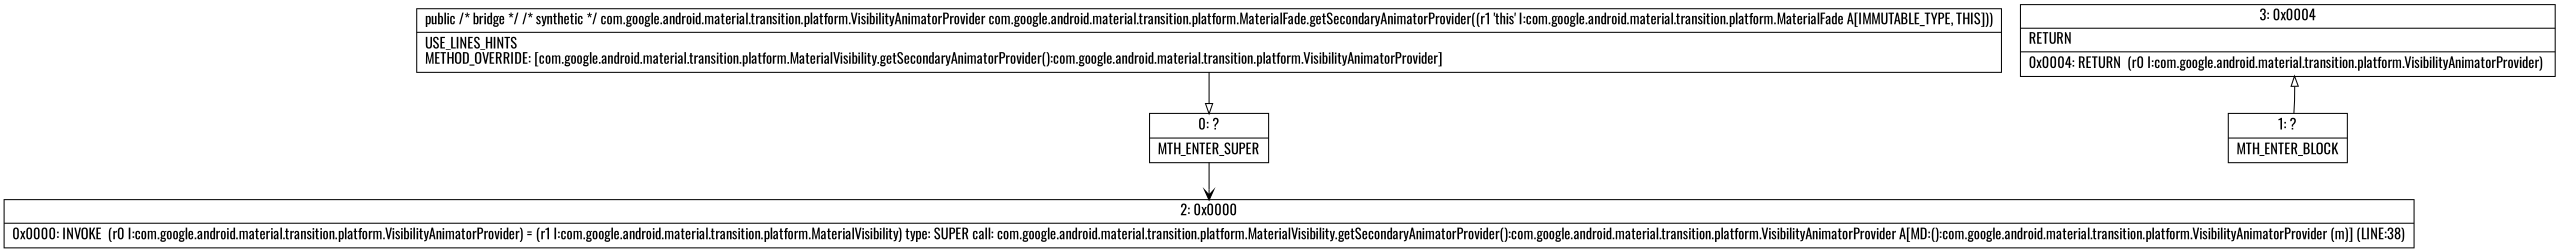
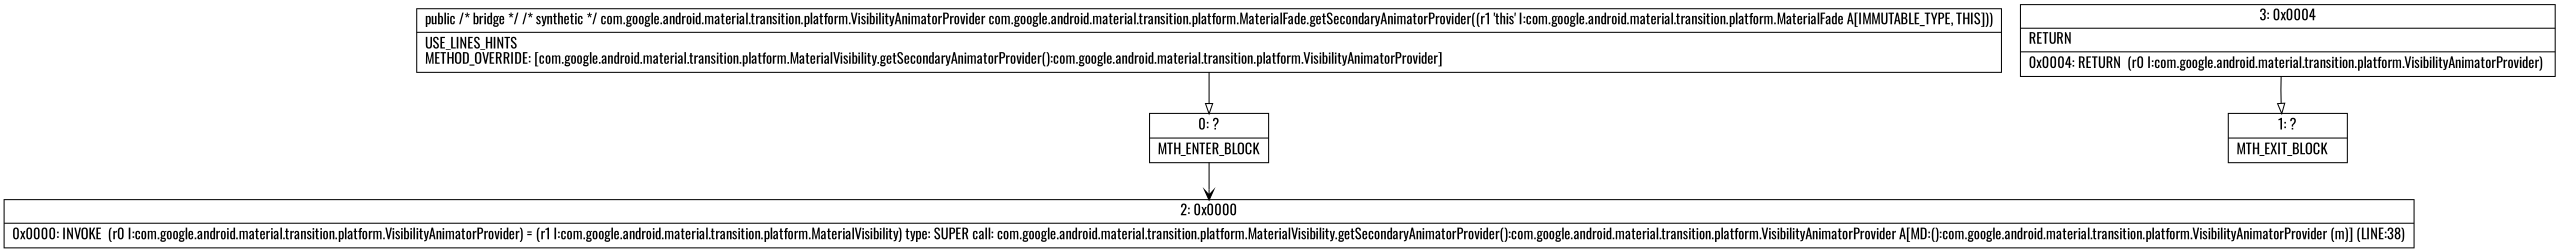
edge "1: ?" -> "3: 0x0004": reversed
node "0: ?": text "MTH_ENTER_SUPER" -> "MTH_ENTER_BLOCK"
node "1: ?": text "MTH_ENTER_BLOCK" -> "MTH_EXIT_BLOCK"
